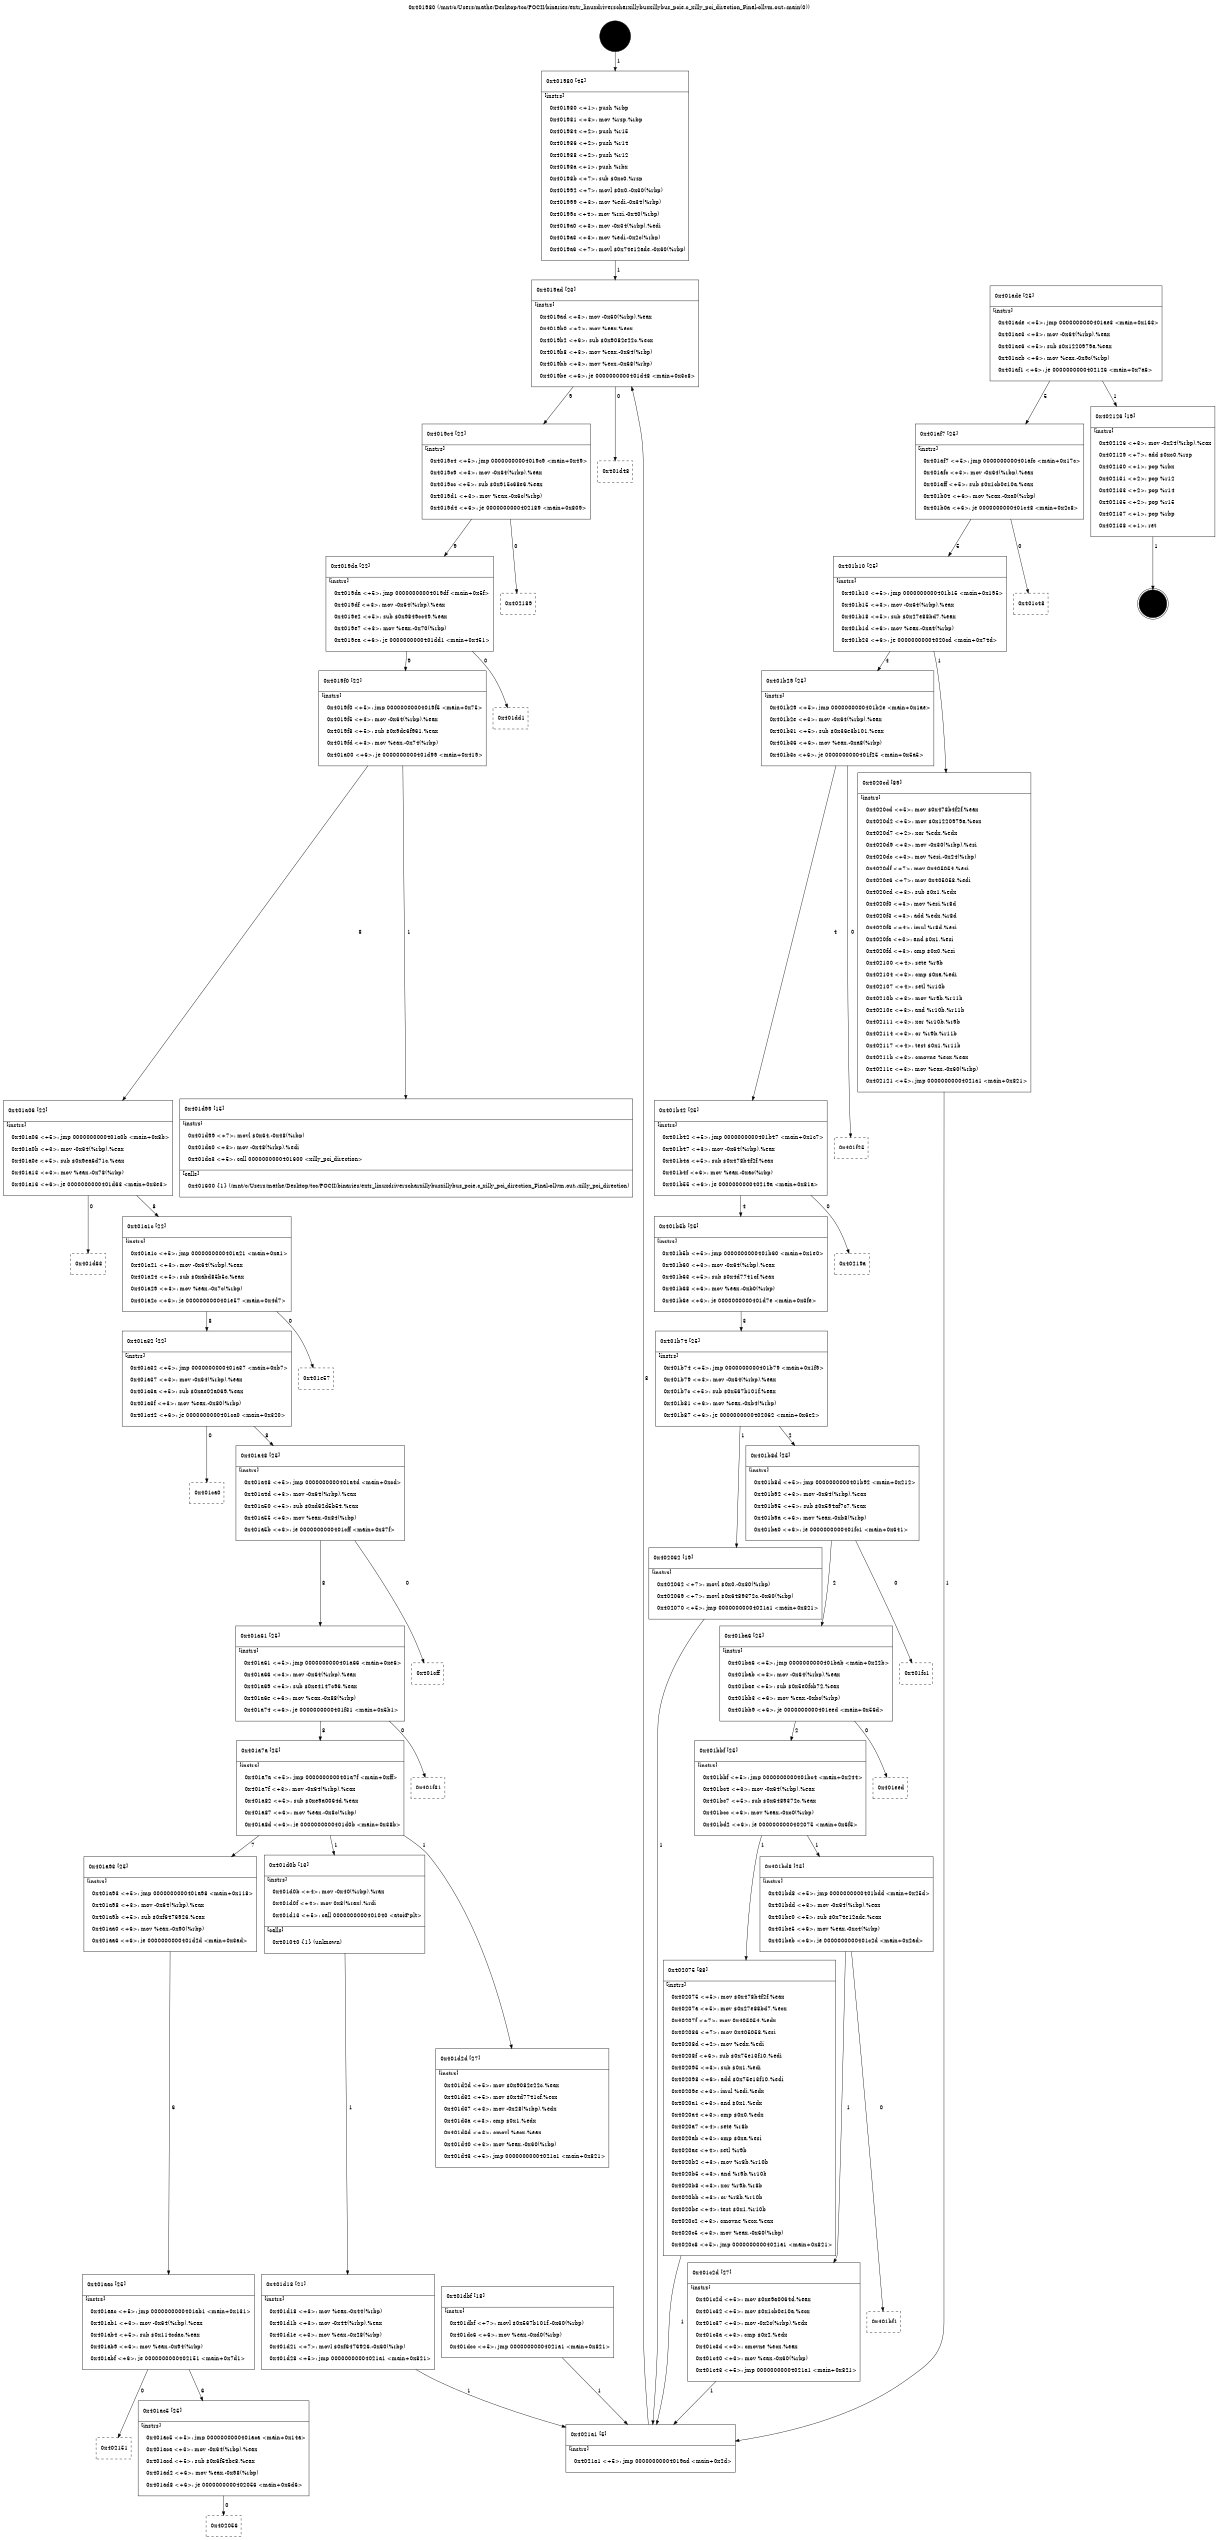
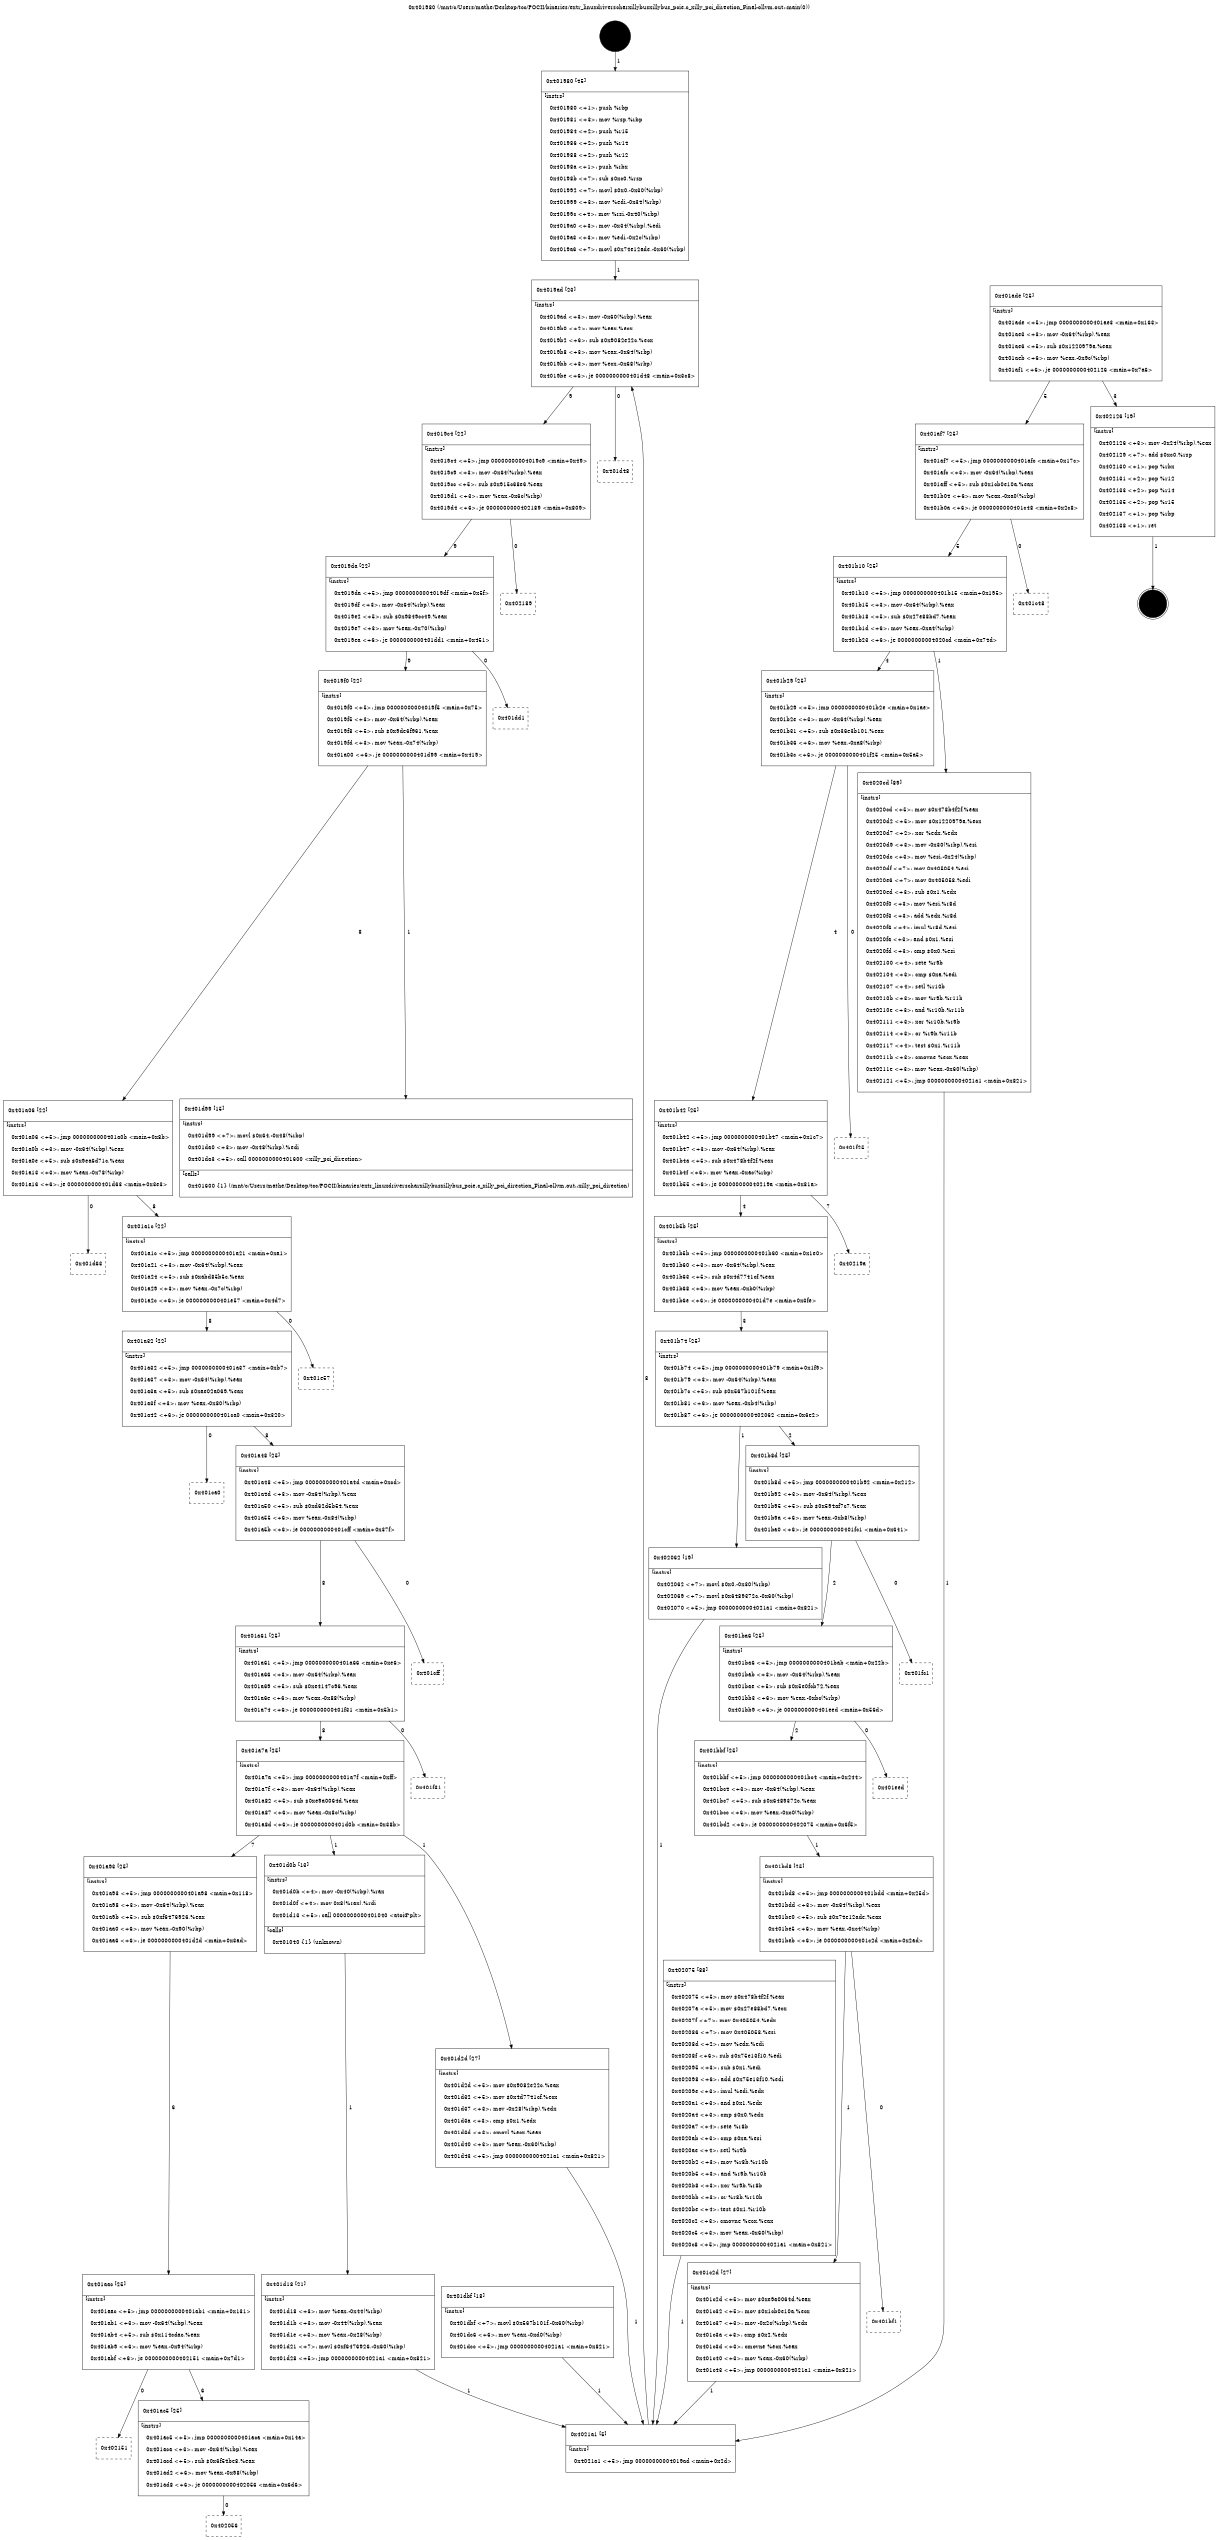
edge "0x401ade [25]" -> "0x402126 [19]": label " 1" -> " 3"
edge "0x401b42 [25]" -> "0x40219a": label " 0" -> " 7"
edge "0x401bbf [25]" -> "0x402075 [88]": removed, label "1"
edge "0x401d2d [27]" -> "0x4021a1 [5]": added, label "1"
